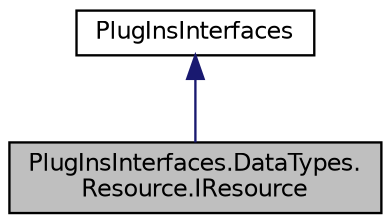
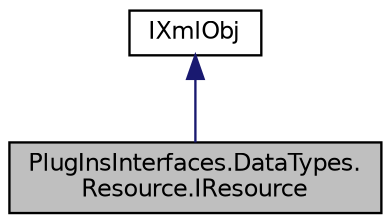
node "PlugInsInterfaces": label "PlugInsInterfaces" -> "IXmlObj"
